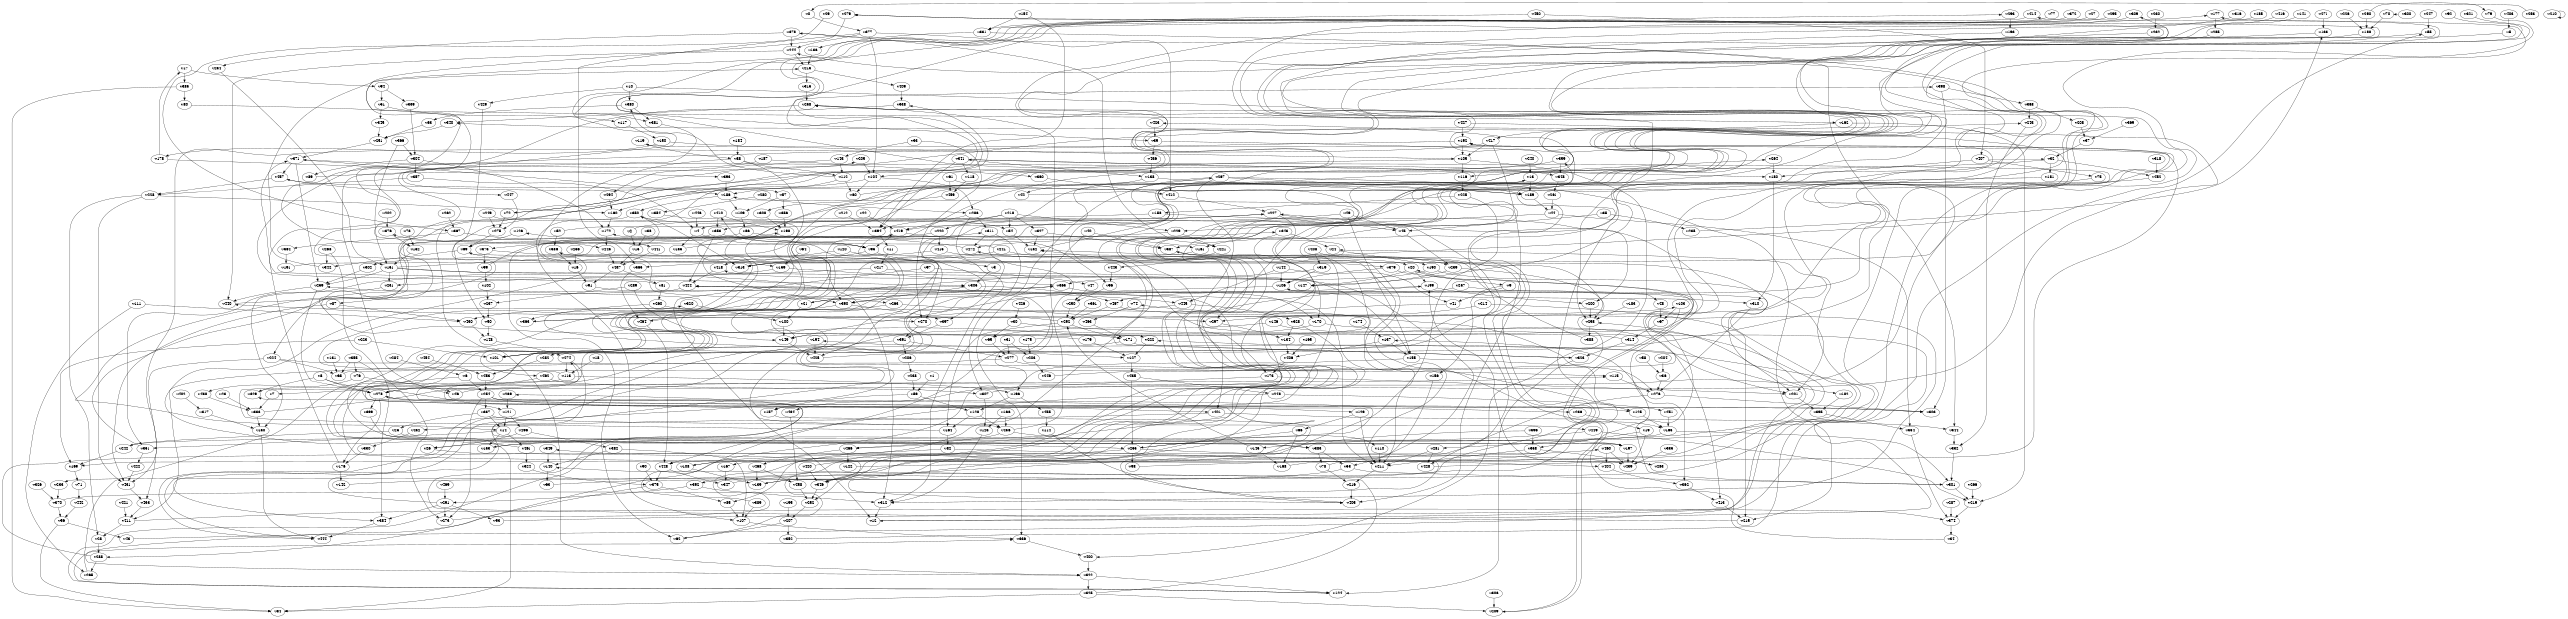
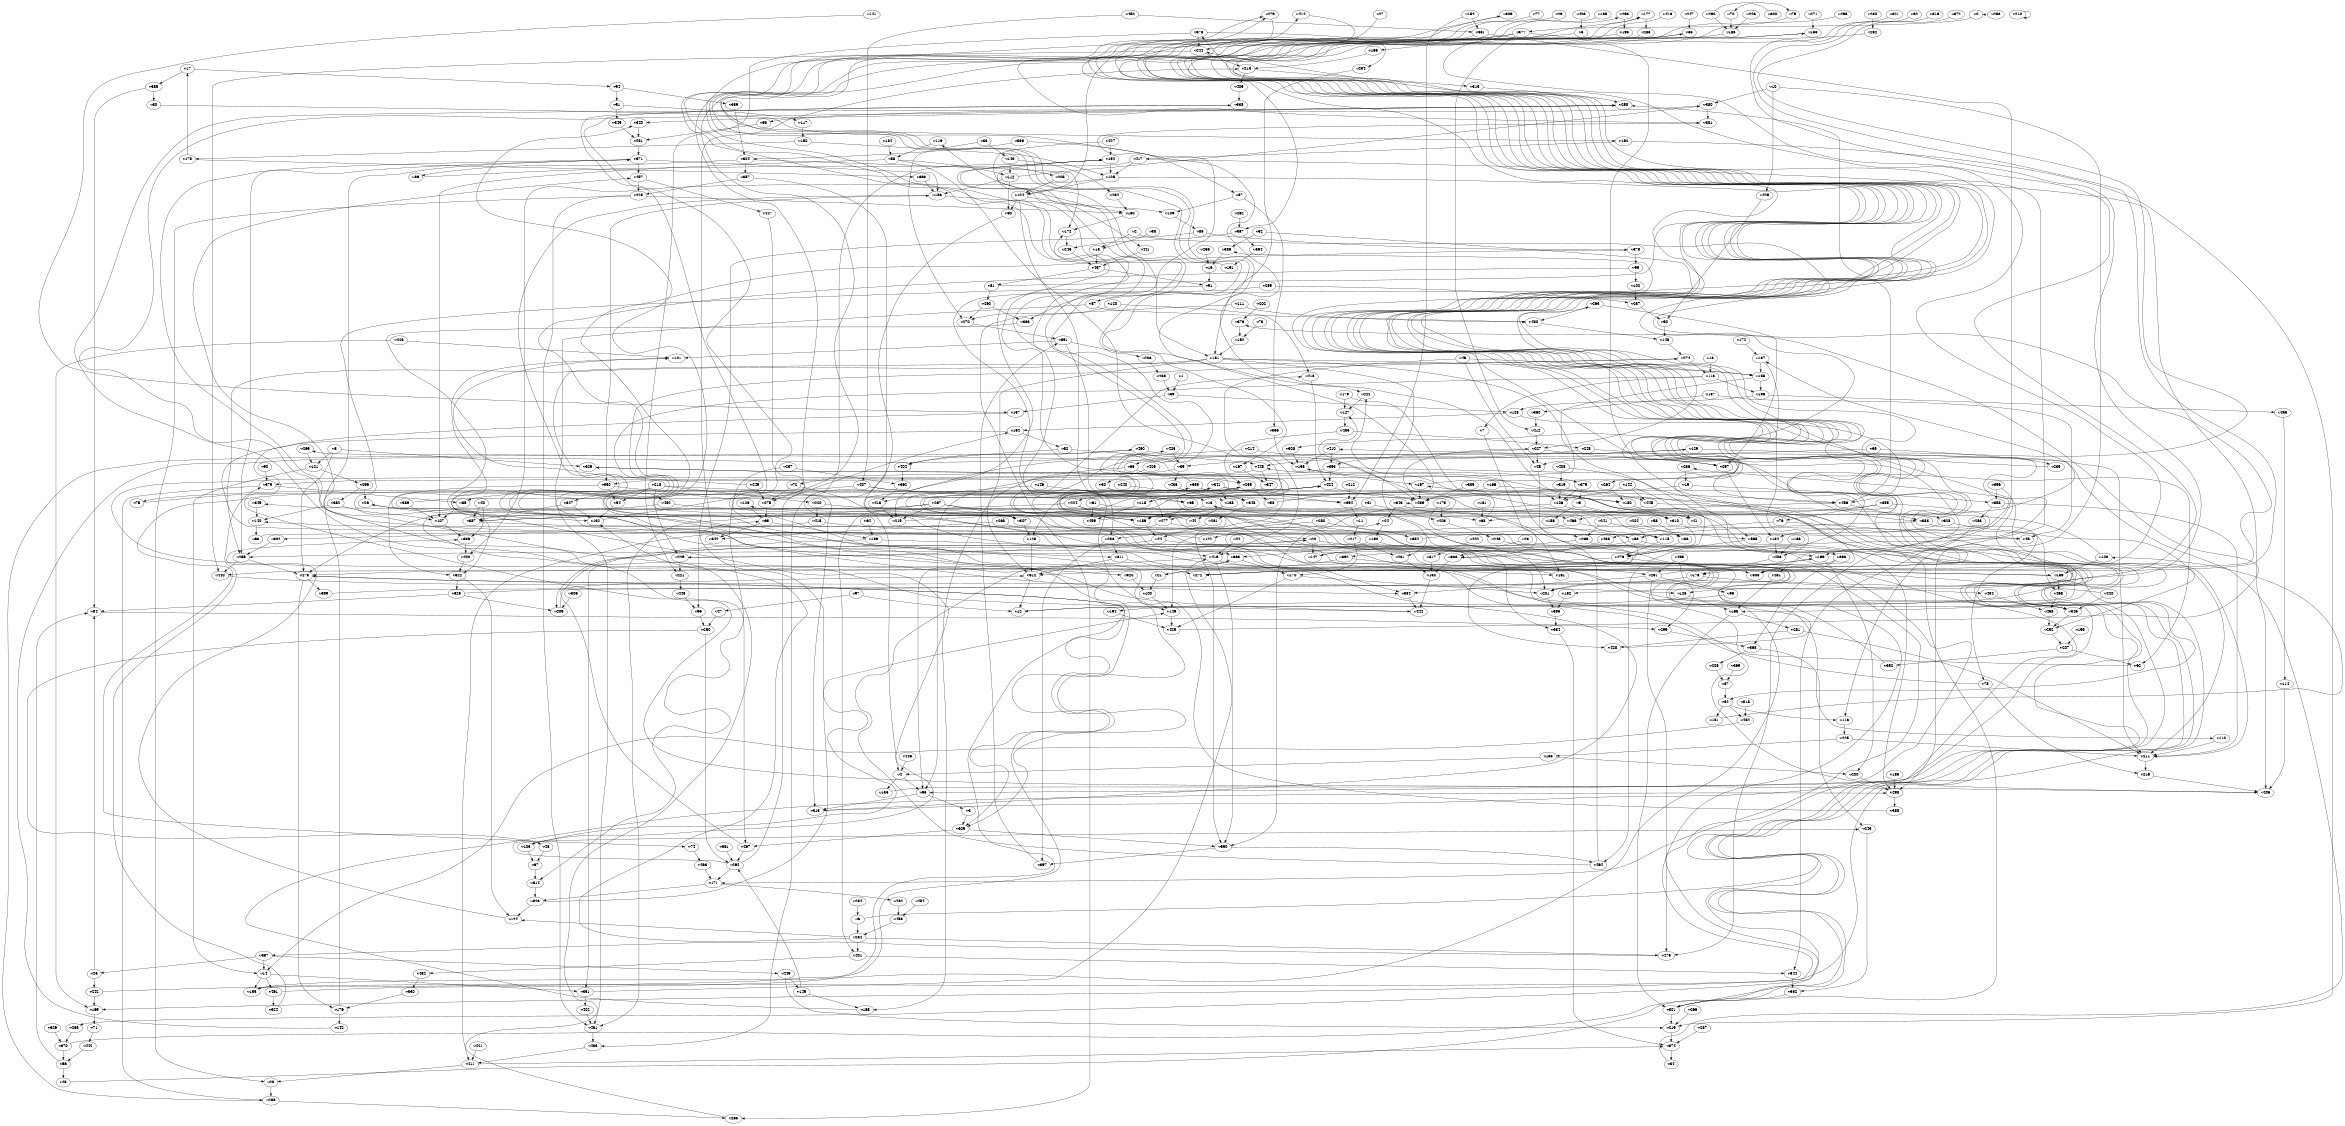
edge "v314" -> "v267": reversed
edge "v468" -> "v139": reversed
node "v299": added
